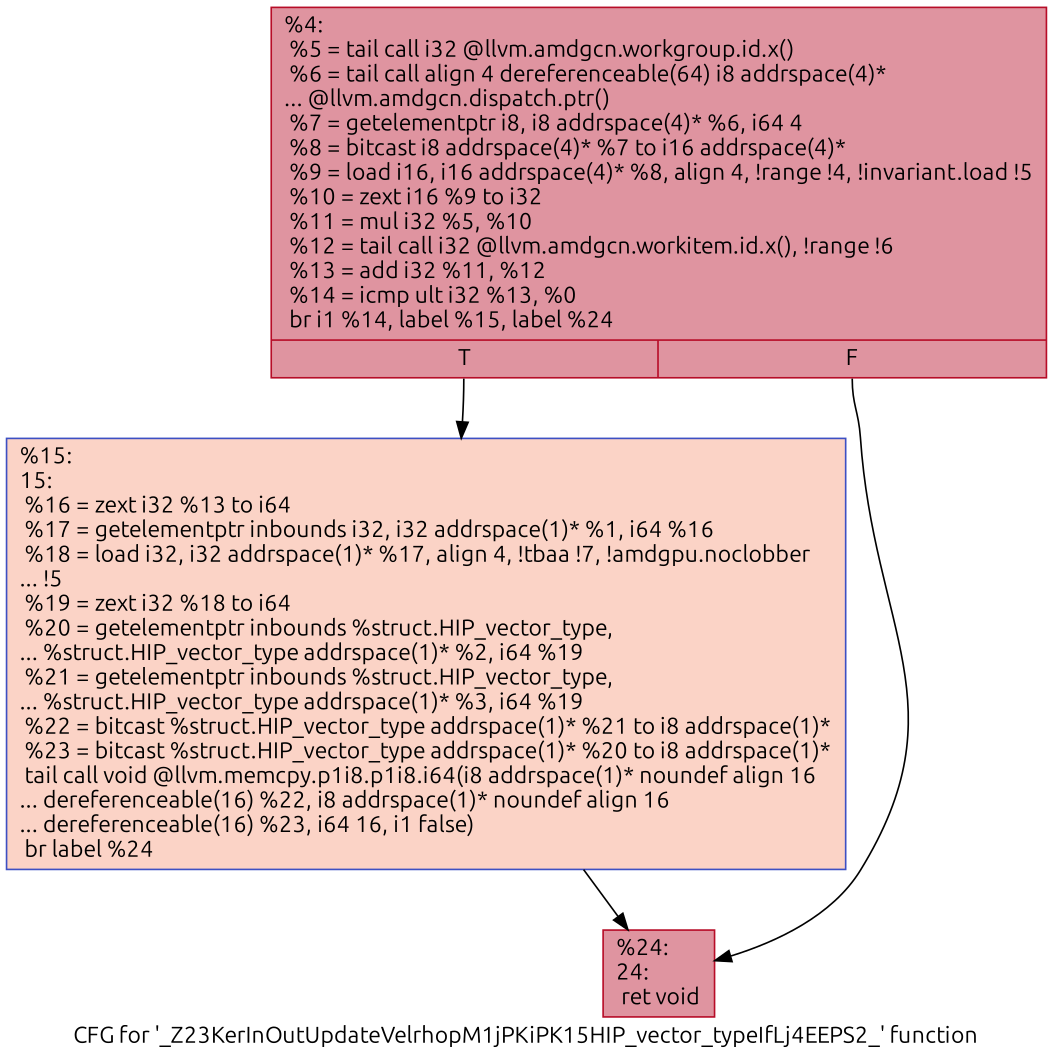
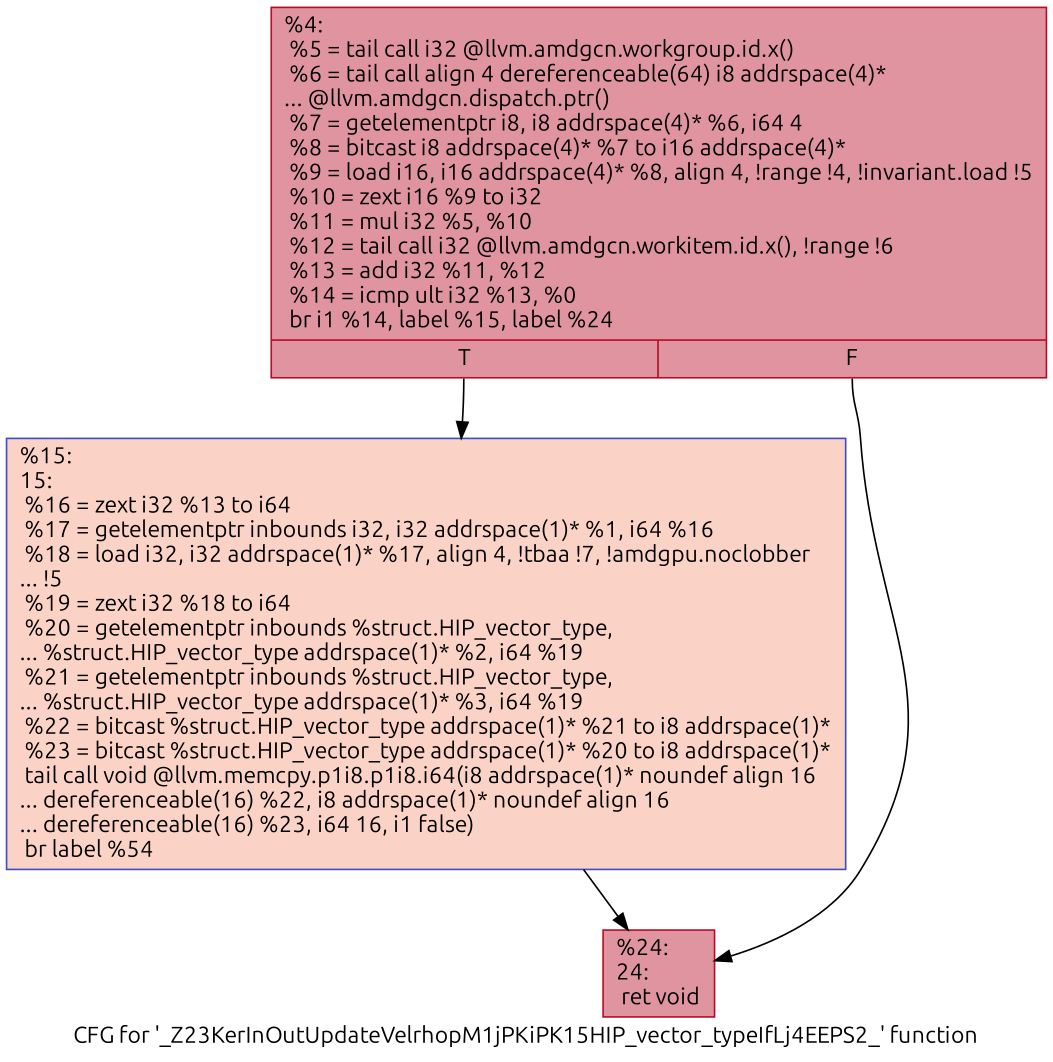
node "%15:": text "br label %24" -> "br label %54"
